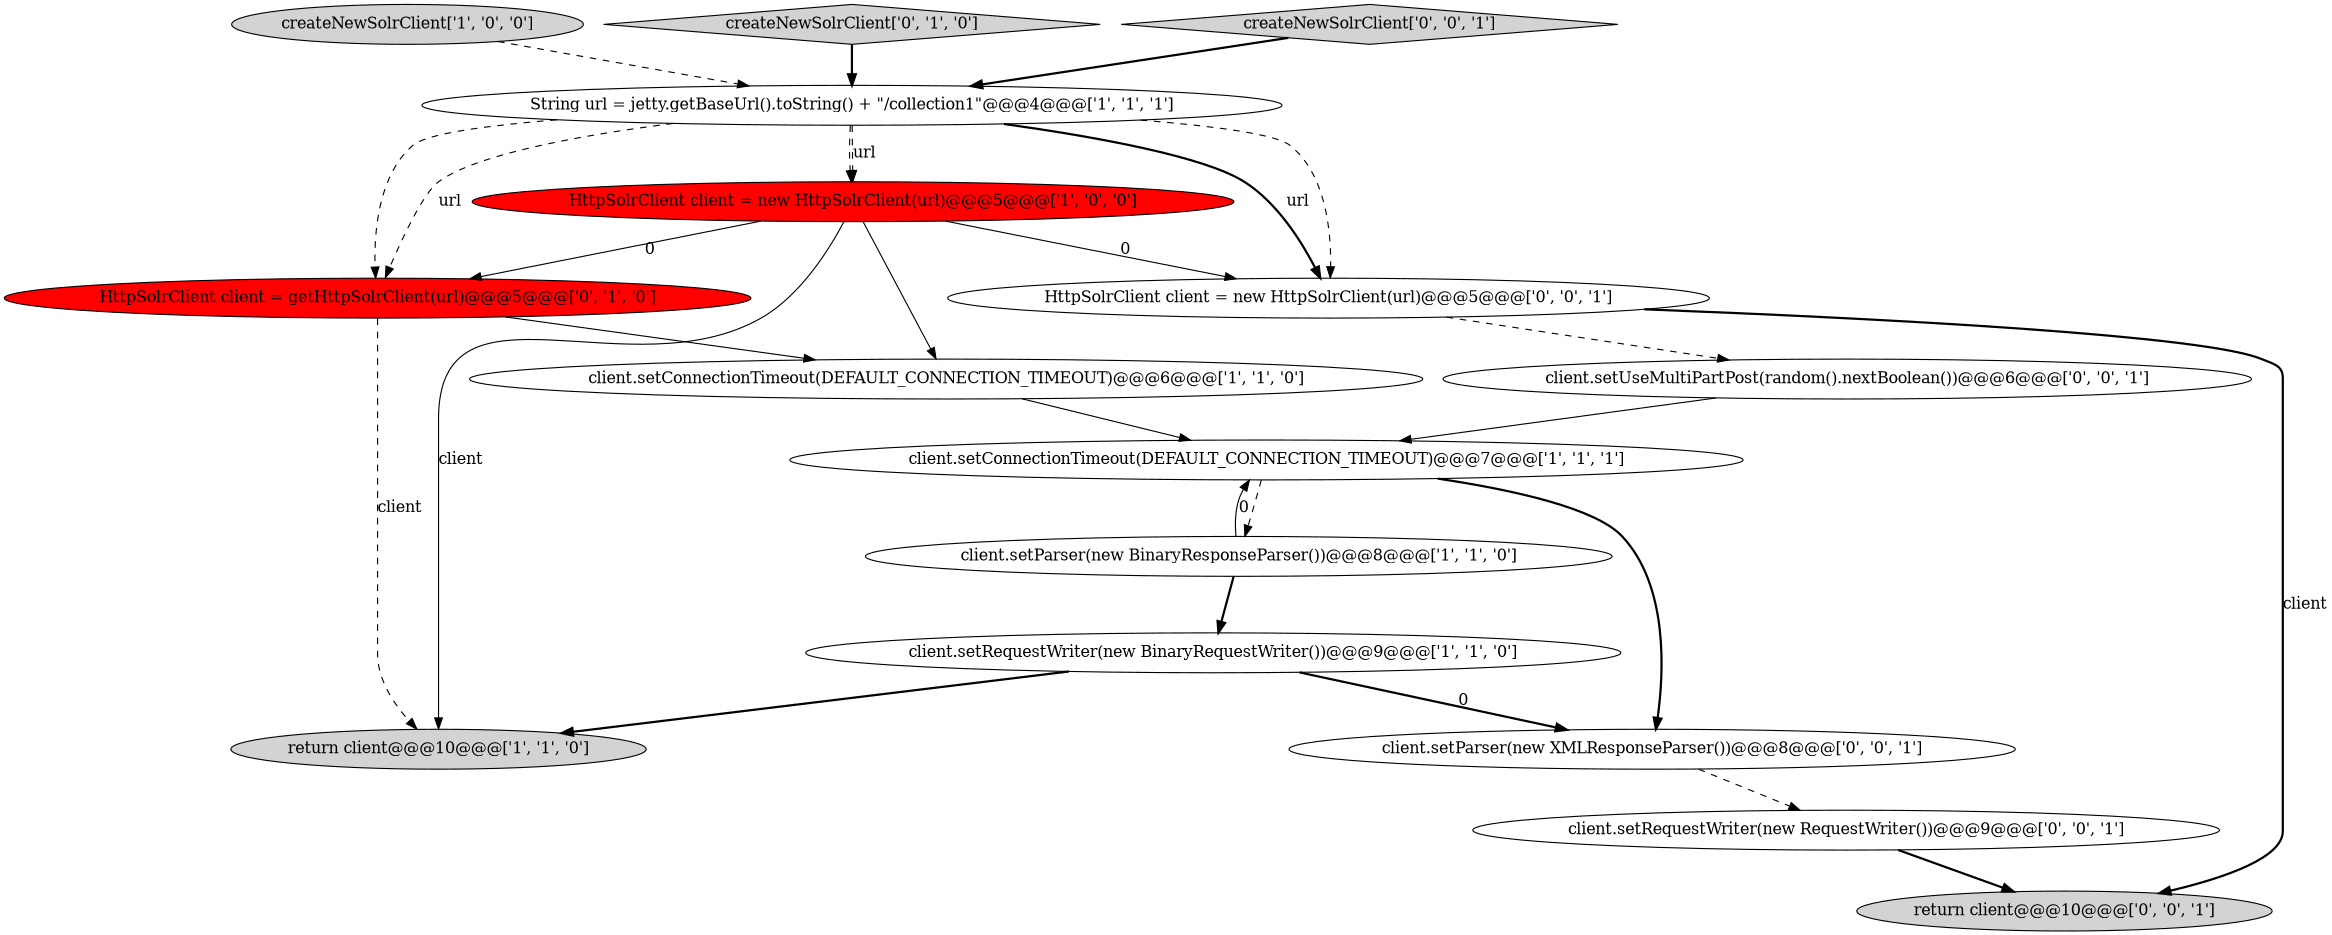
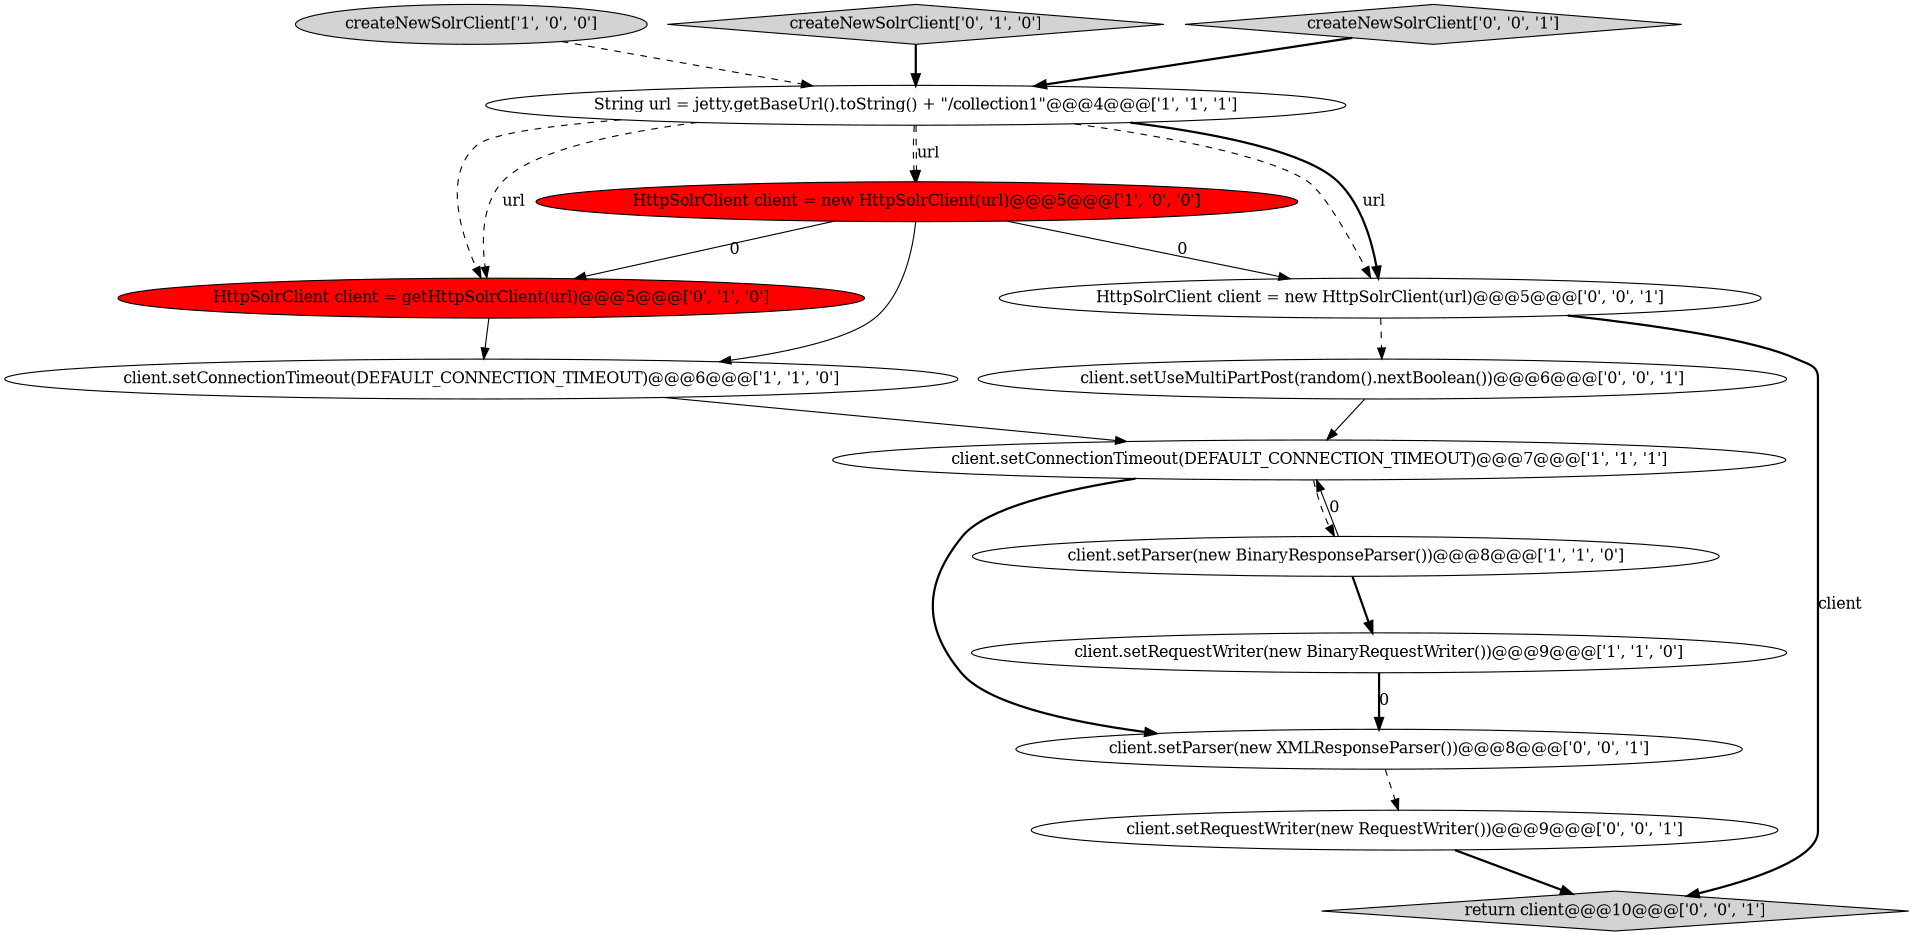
node "return client@@@10@@@['1', '1', '0']": removed
node "return client@@@10@@@['0', '0', '1']": shape ellipse -> diamond
